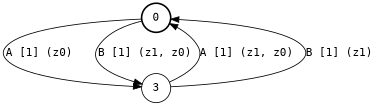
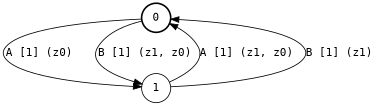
node "3": label "3" -> "1"
